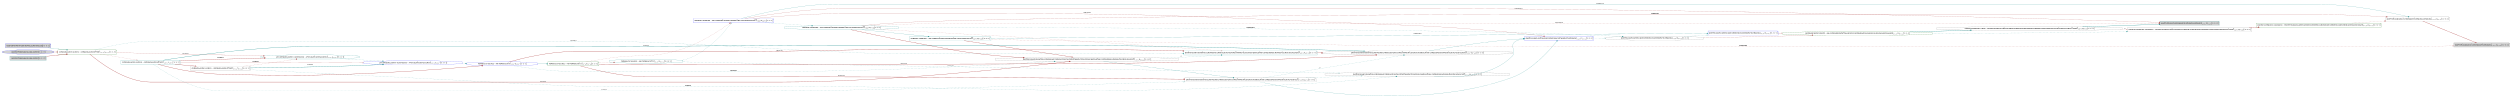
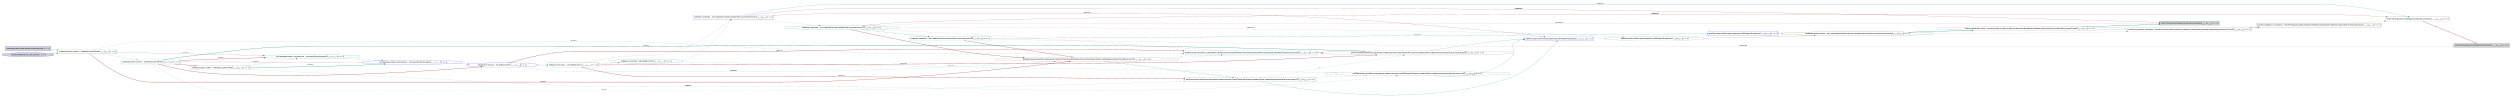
node "loadImportsResolvesAndLoadsLocations['0', '1', '0']": removed
